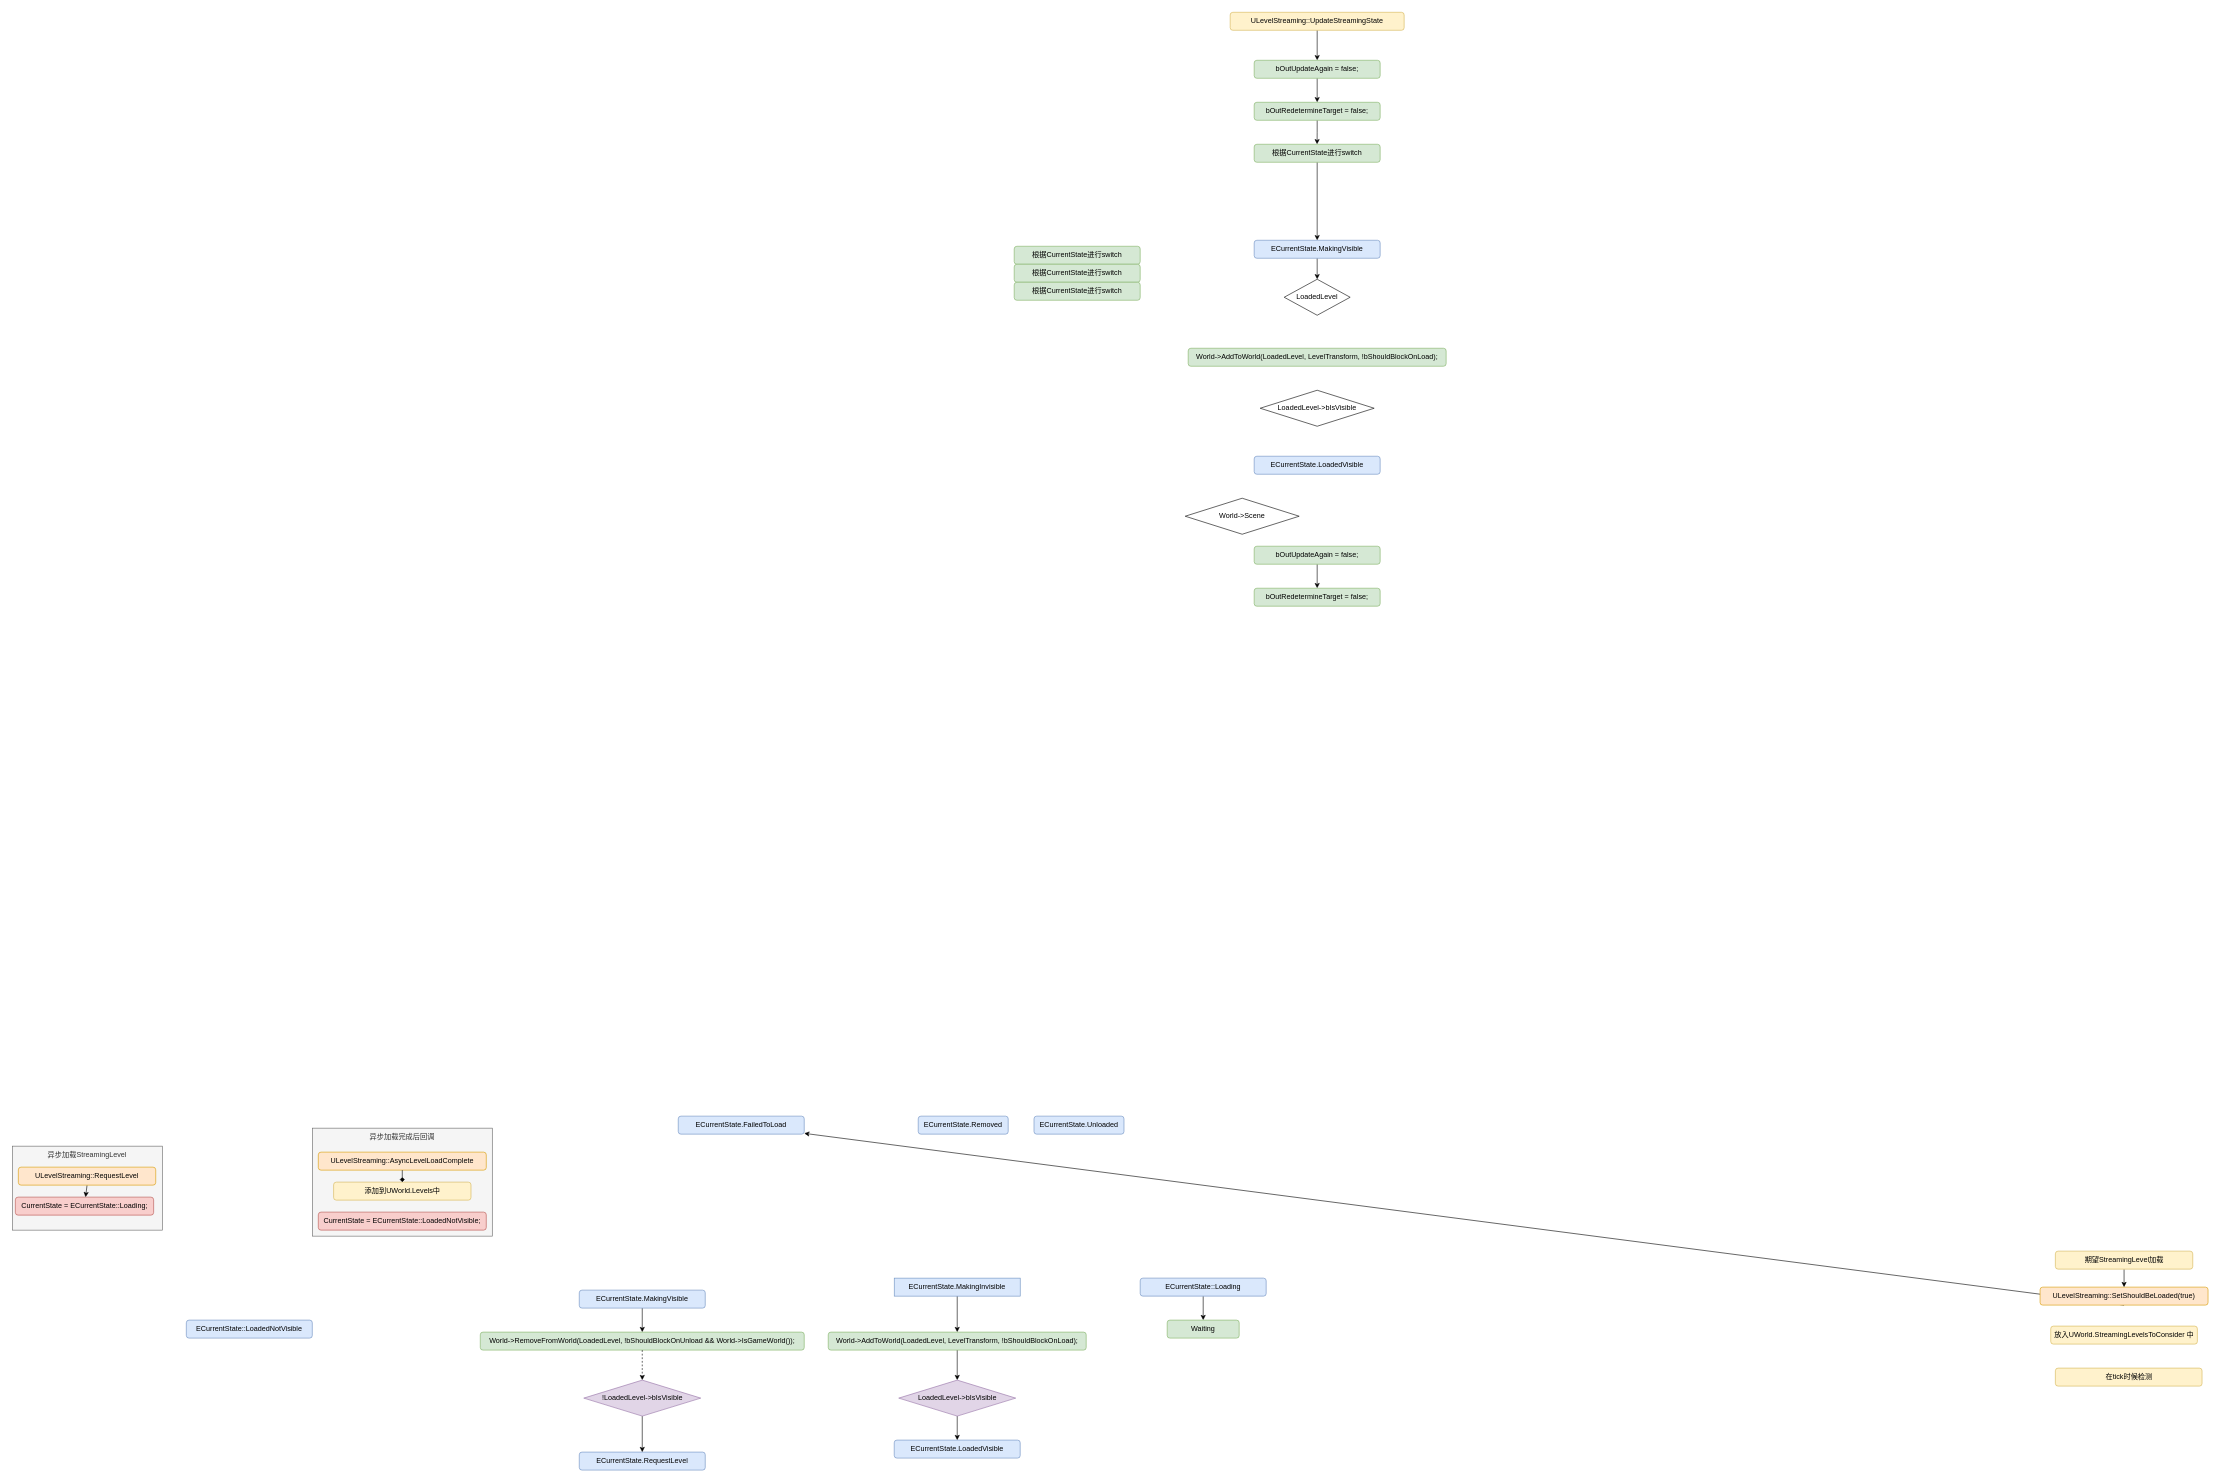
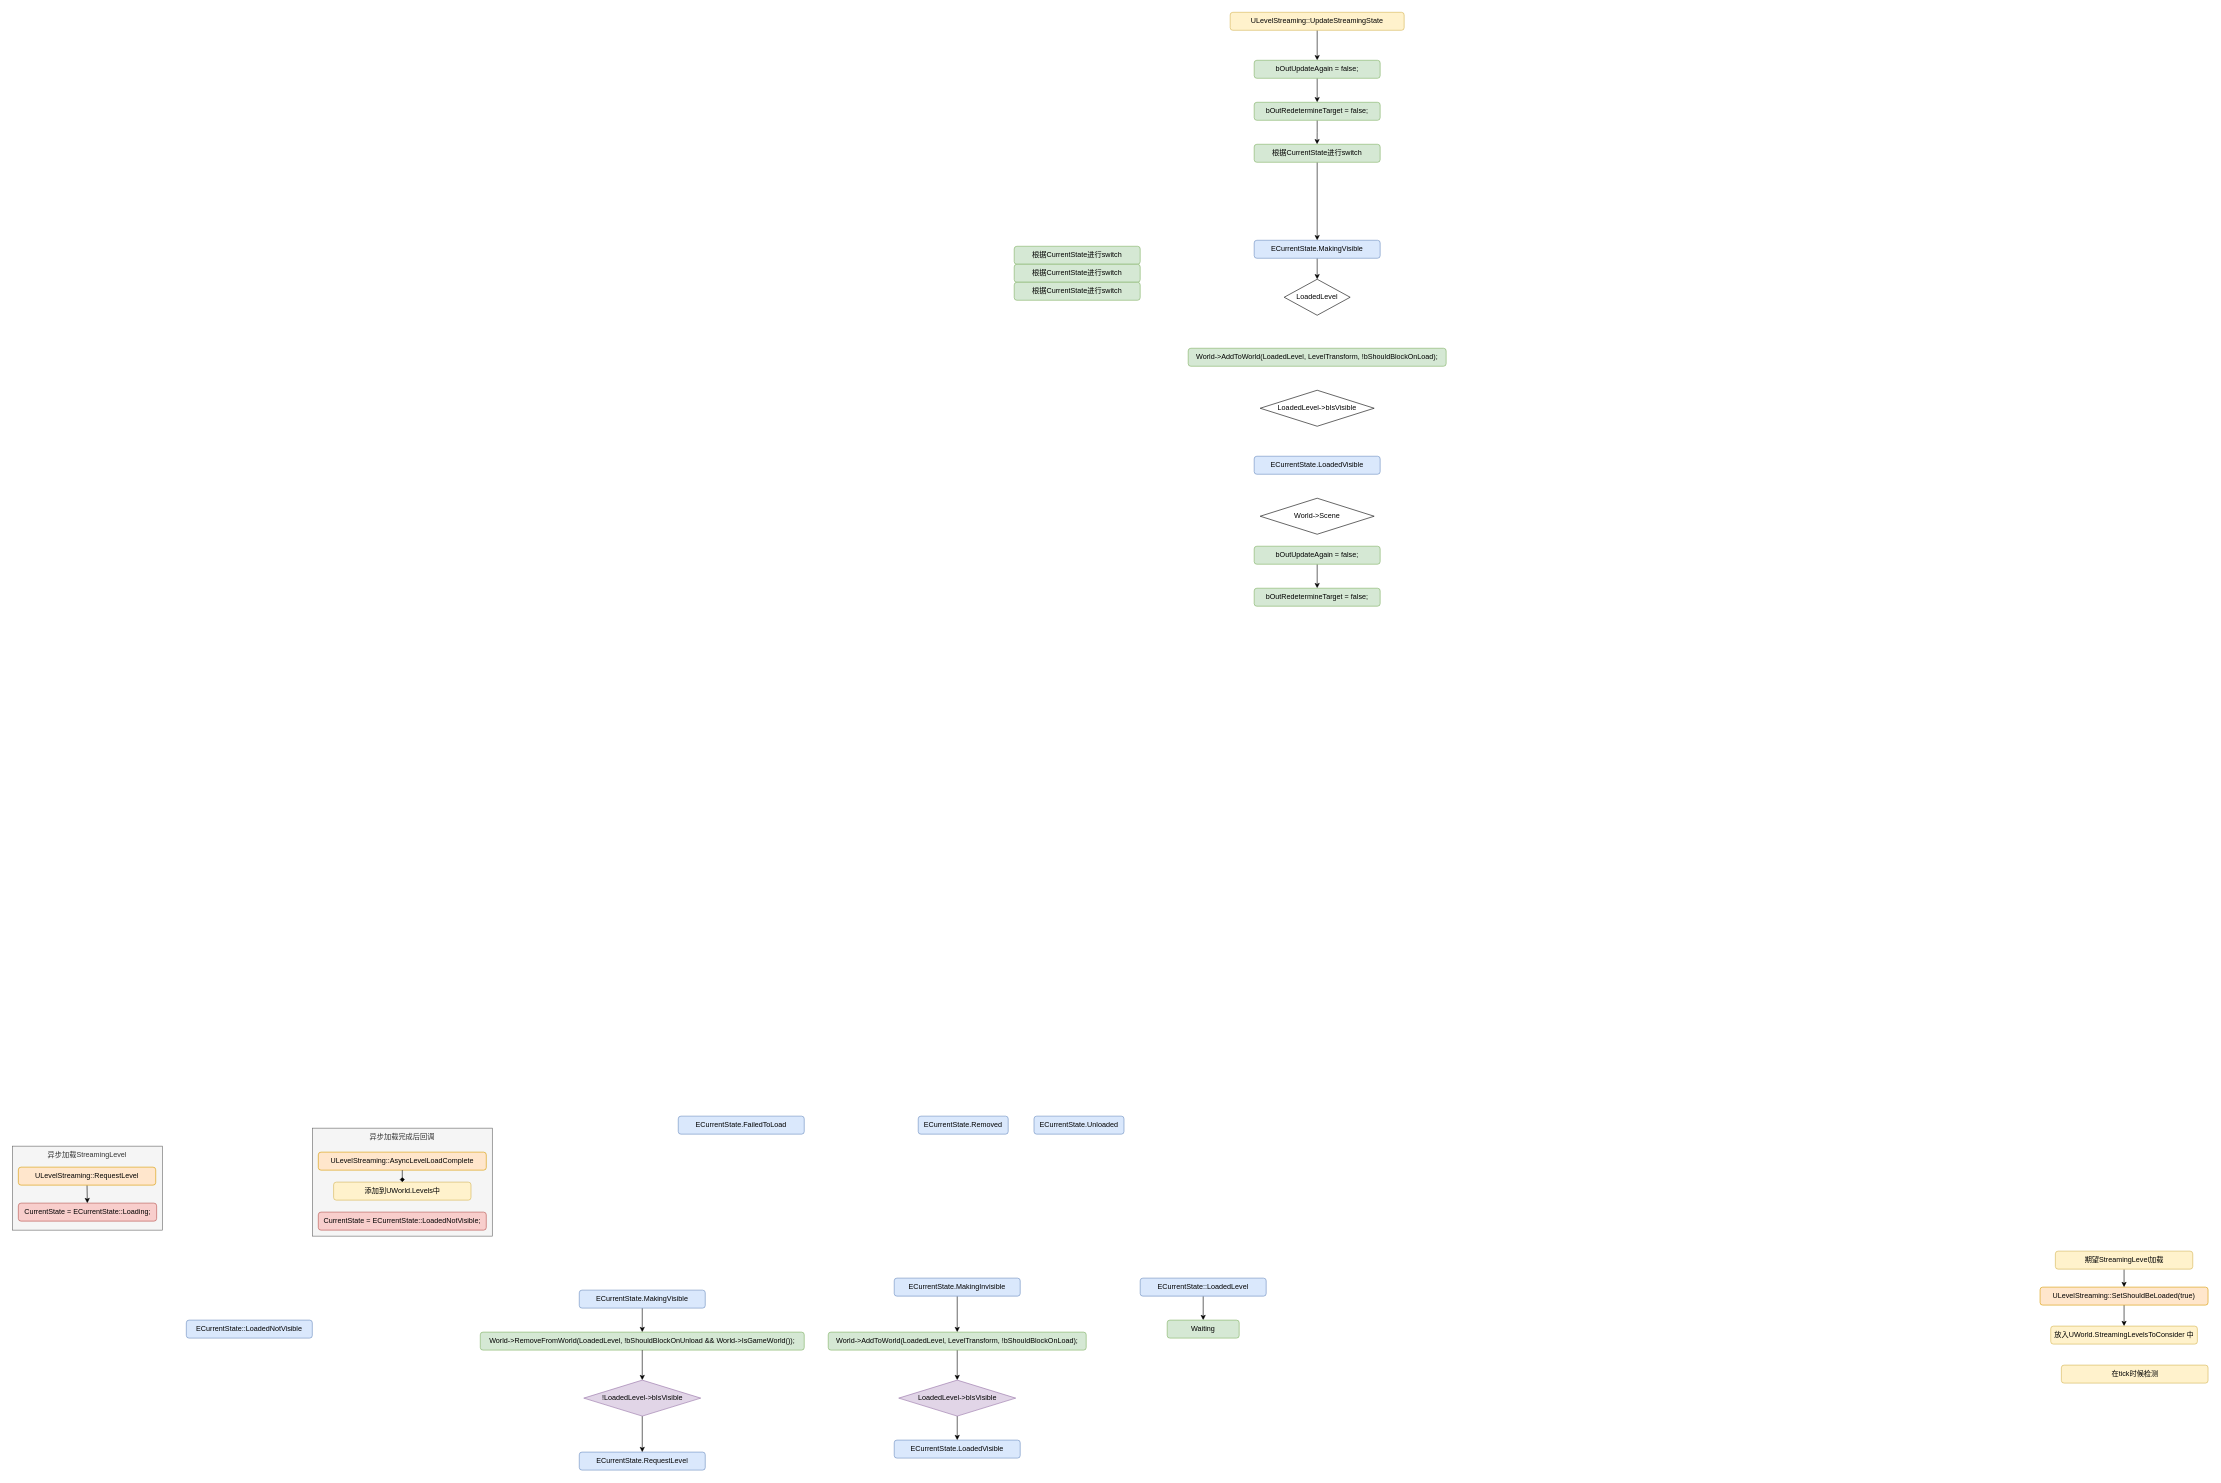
node "World->Scene": moved (1242, 516) -> (1317, 516)
node "CurrentState = ECurrentState::Loading;": moved (84, 1206) -> (87, 1212)
edge "ULevelStreaming::SetShouldBeLoaded(true)" -> "ECurrentState.FailedToLoad": now "ULevelStreaming::SetShouldBeLoaded(true)" -> "放入UWorld.StreamingLevelsToConsider 中"
node "ECurrentState.MakingInvisible": shape rectangle -> rounded rectangle
node "ECurrentState::Loading": label "ECurrentState::Loading" -> "ECurrentState::LoadedLevel"
edge "World->RemoveFromWorld(LoadedLevel, !bShouldBlockOnUnload && World->IsGameWorld());" -> "!LoadedLevel->bIsVisible": style dashed -> solid
node "在tick时候检测": moved (2129, 1377) -> (2135, 1374)
